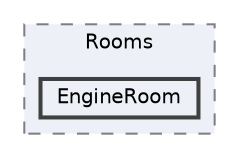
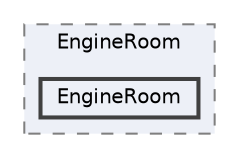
cluster "Rooms": label "Rooms" -> "EngineRoom"
